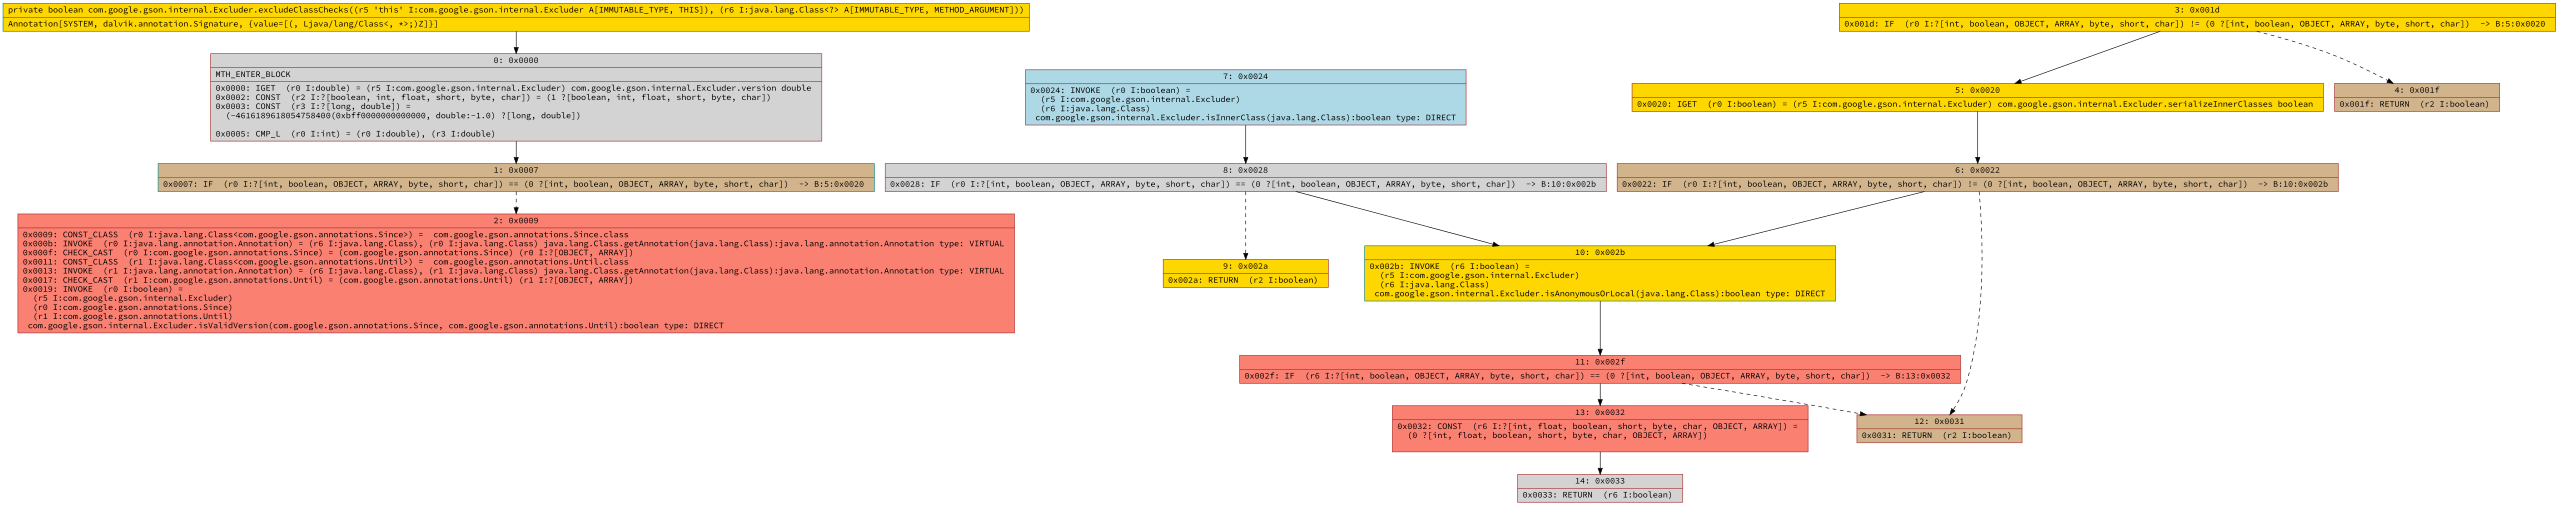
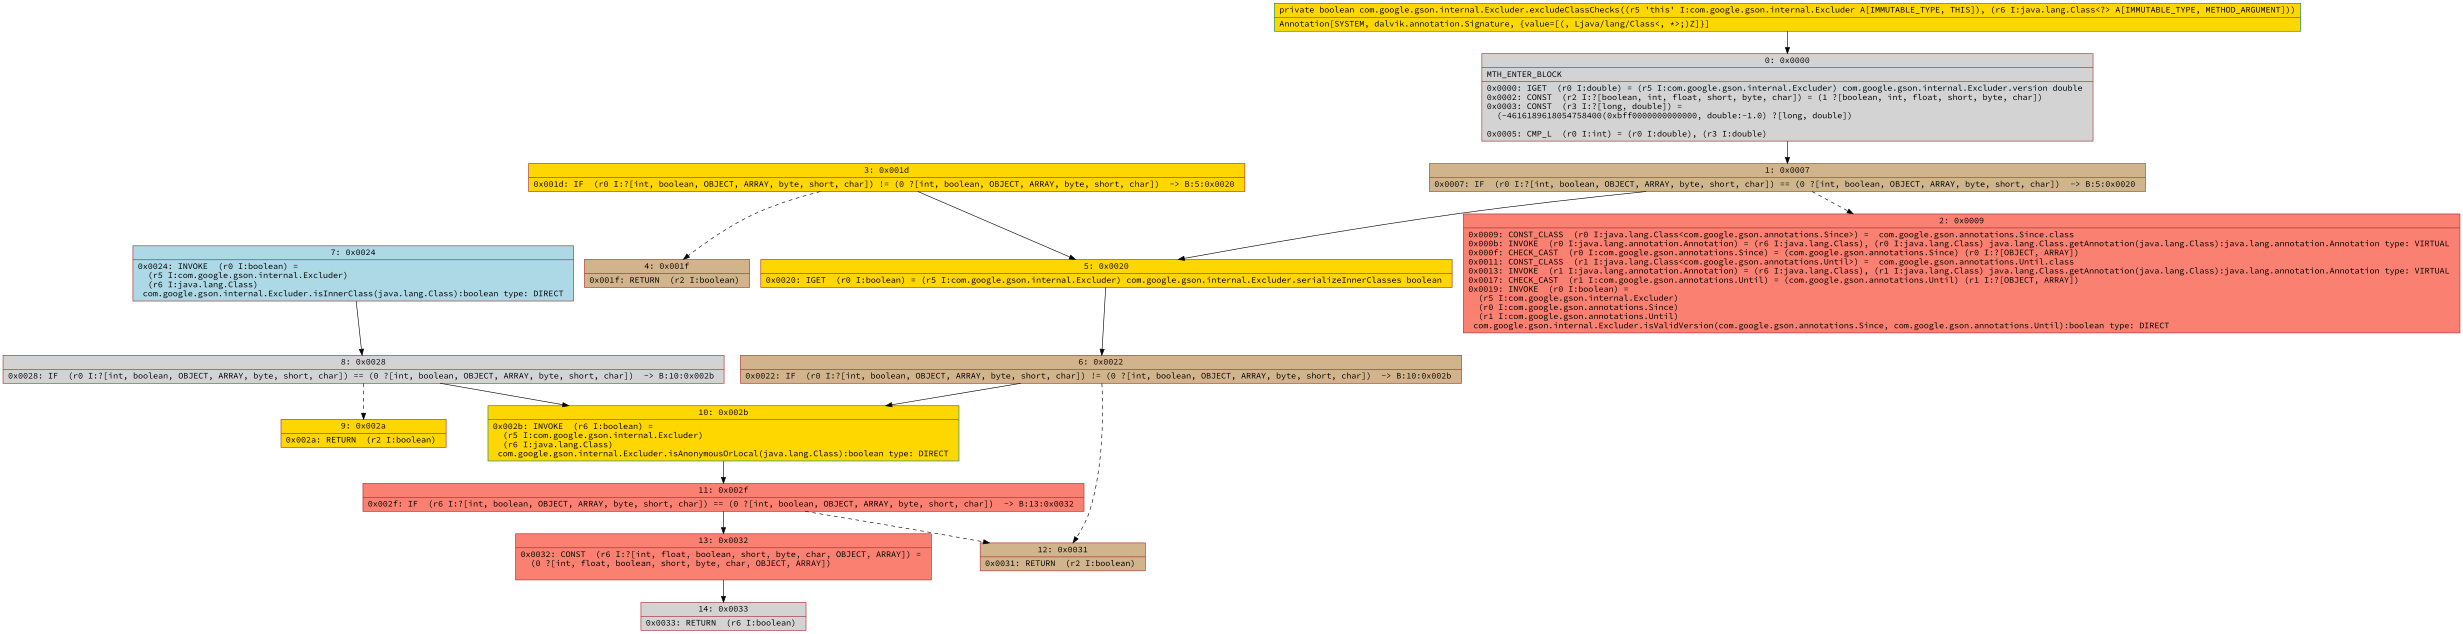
edge "1: 0x0007" -> "5: 0x0020": added
